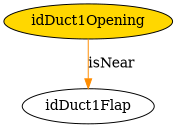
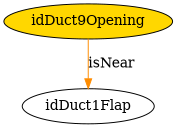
node "idDuct1Opening": label "idDuct1Opening" -> "idDuct9Opening"
